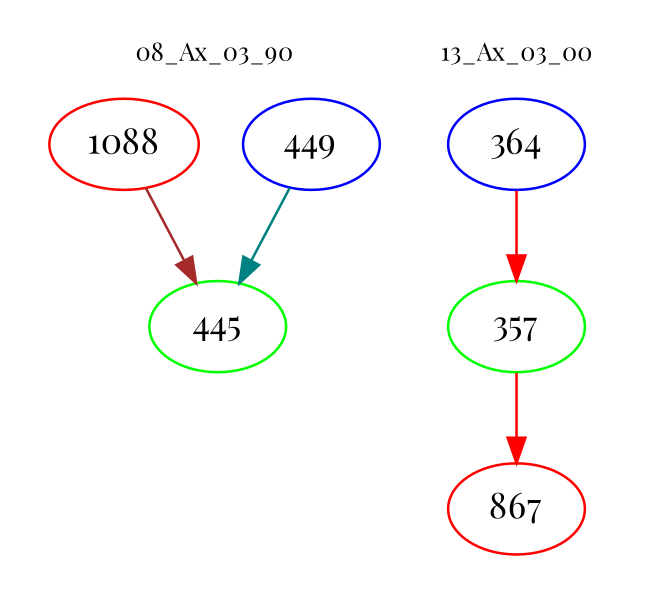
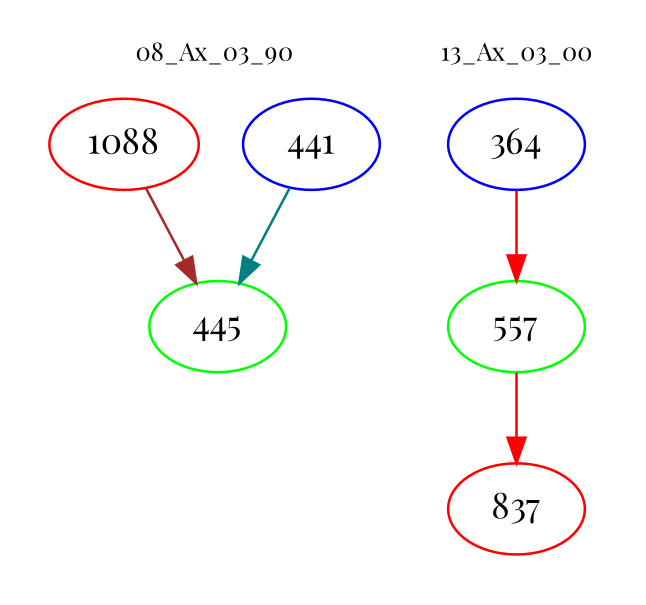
node "449": label "449" -> "441"
node "357": label "357" -> "557"
node "867": label "867" -> "837"
